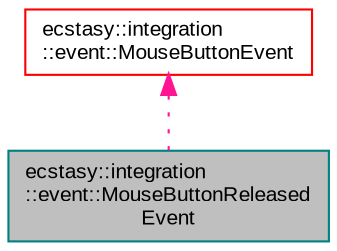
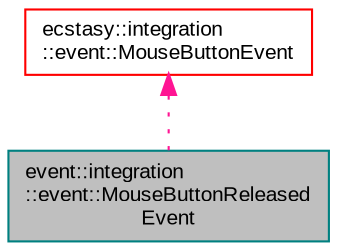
node "ecstasy::integration ::event::MouseButtonReleased Event": label "ecstasy::integration ::event::MouseButtonReleased Event" -> "event::integration ::event::MouseButtonReleased Event"
